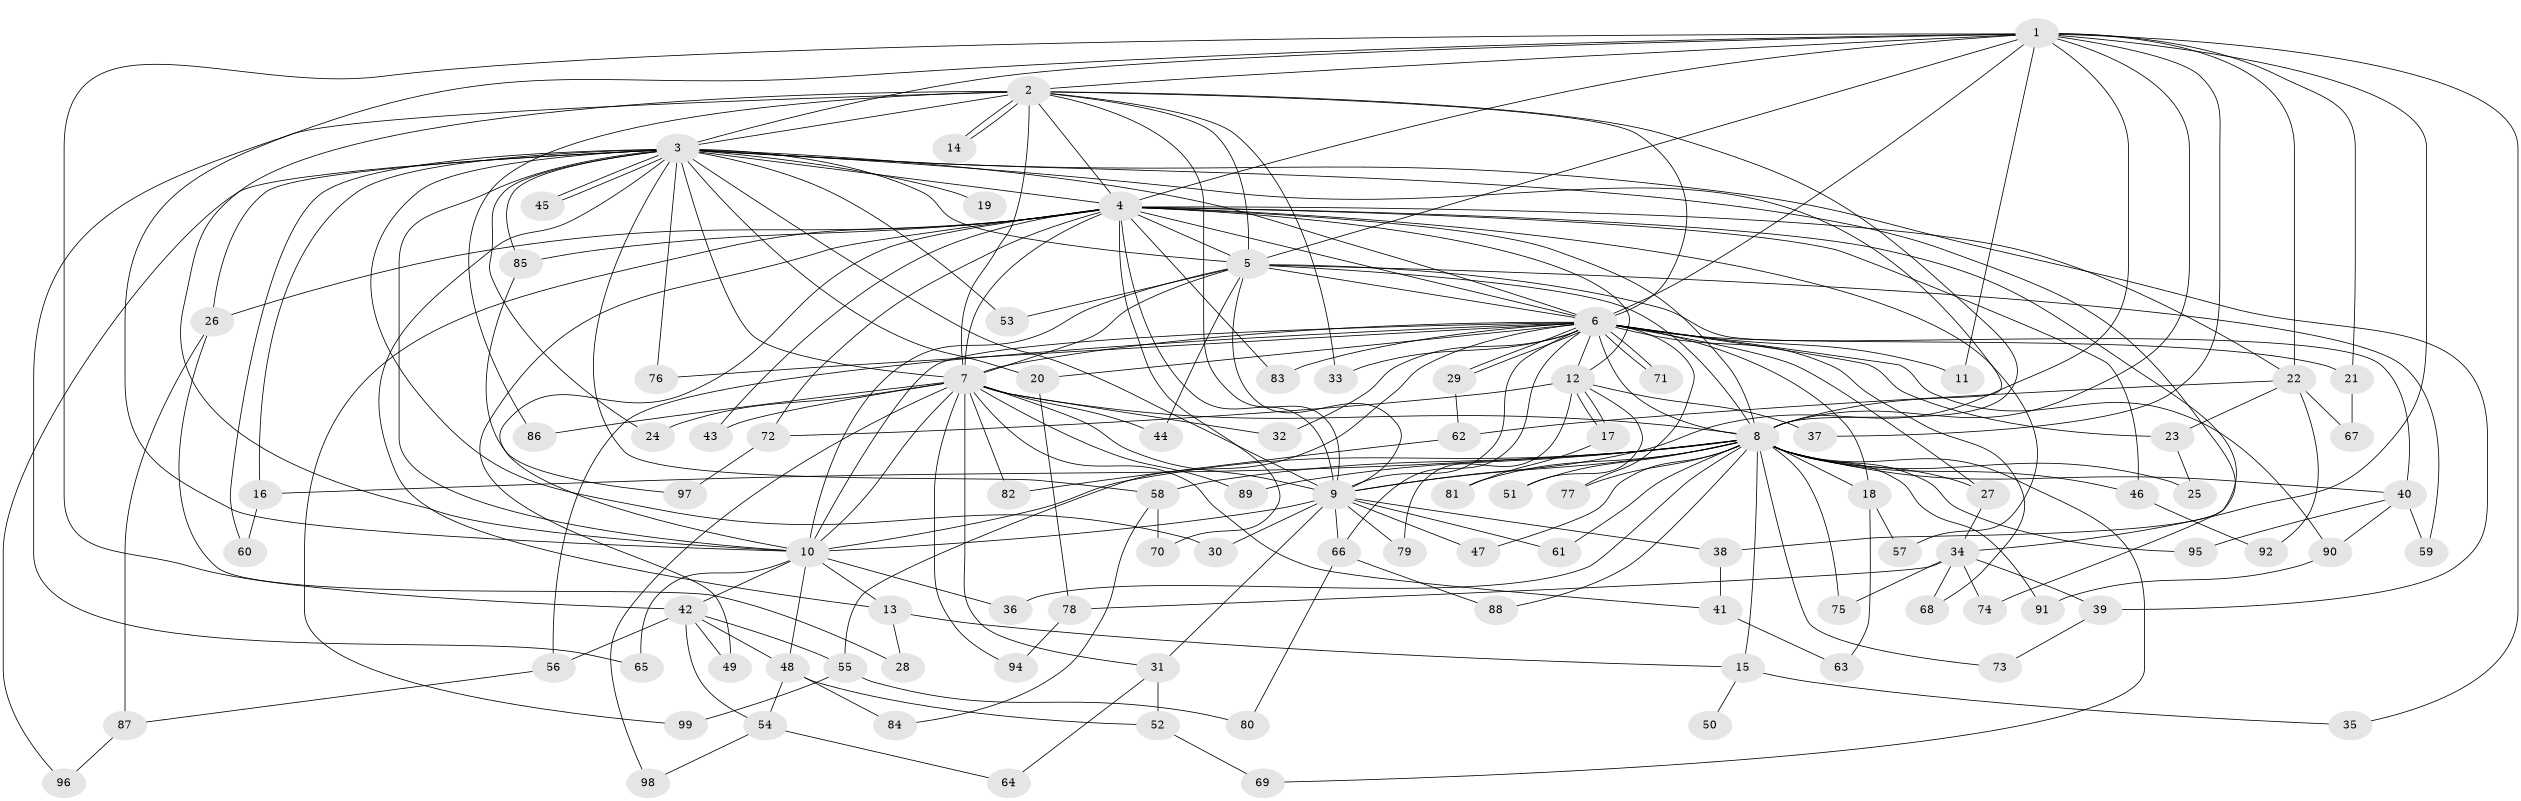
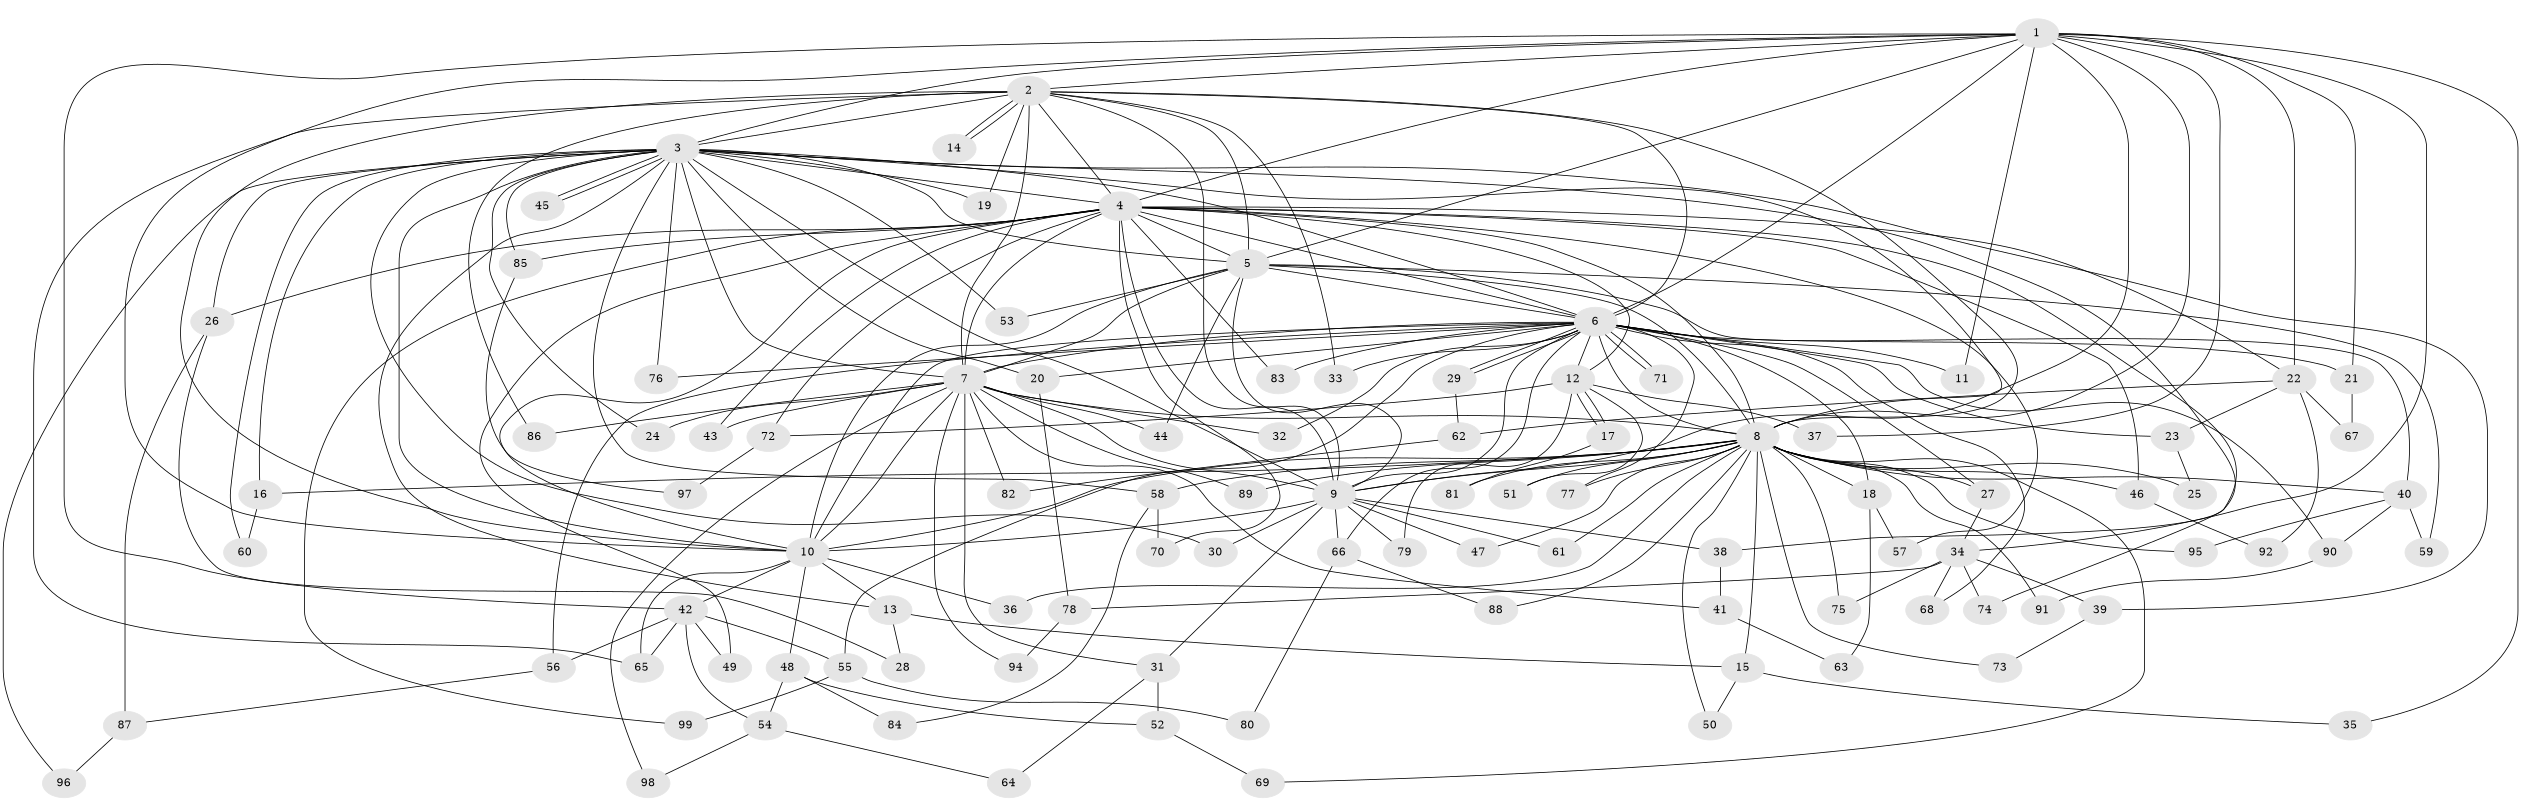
edge "2" -- "19": added
edge "8" -- "50": added
edge "42" -- "48": now "42" -- "65"
